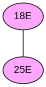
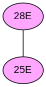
node "18E": label "18E" -> "28E"
